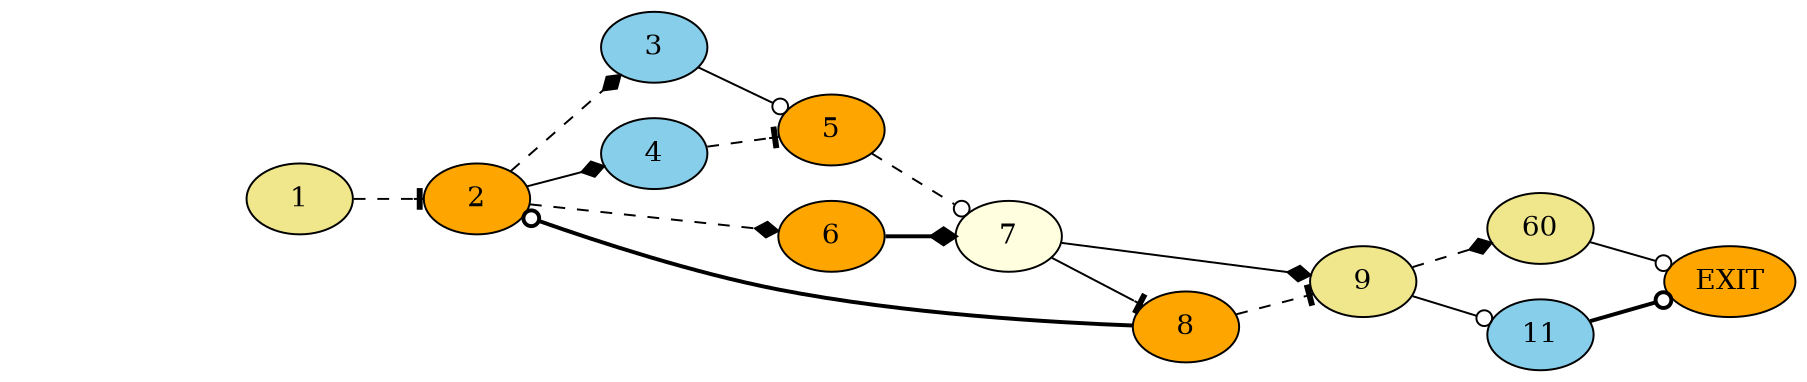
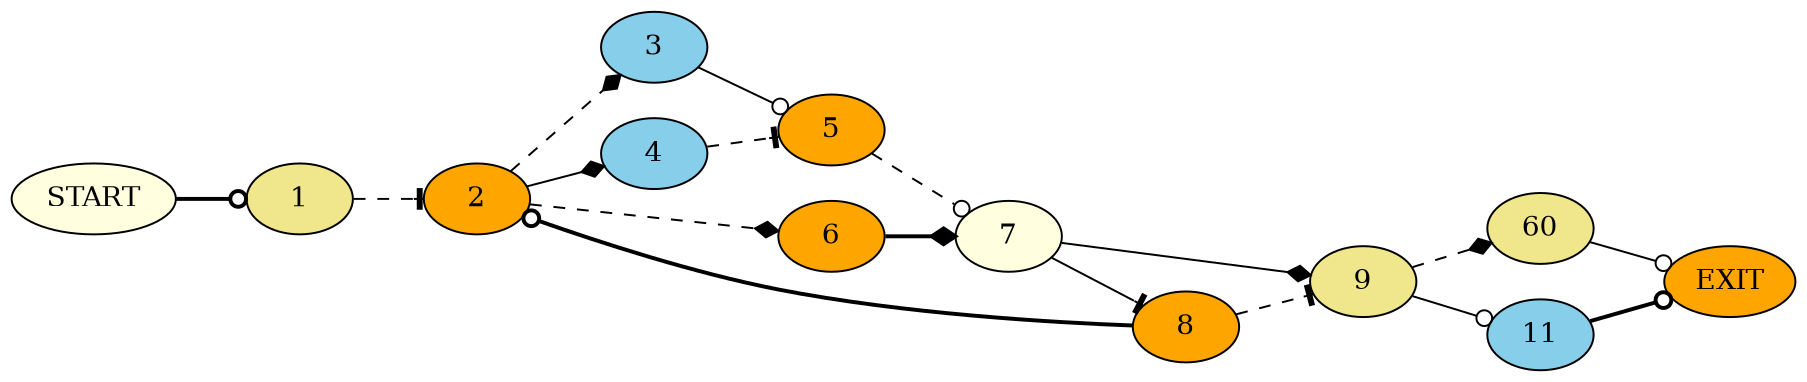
node "START": added
